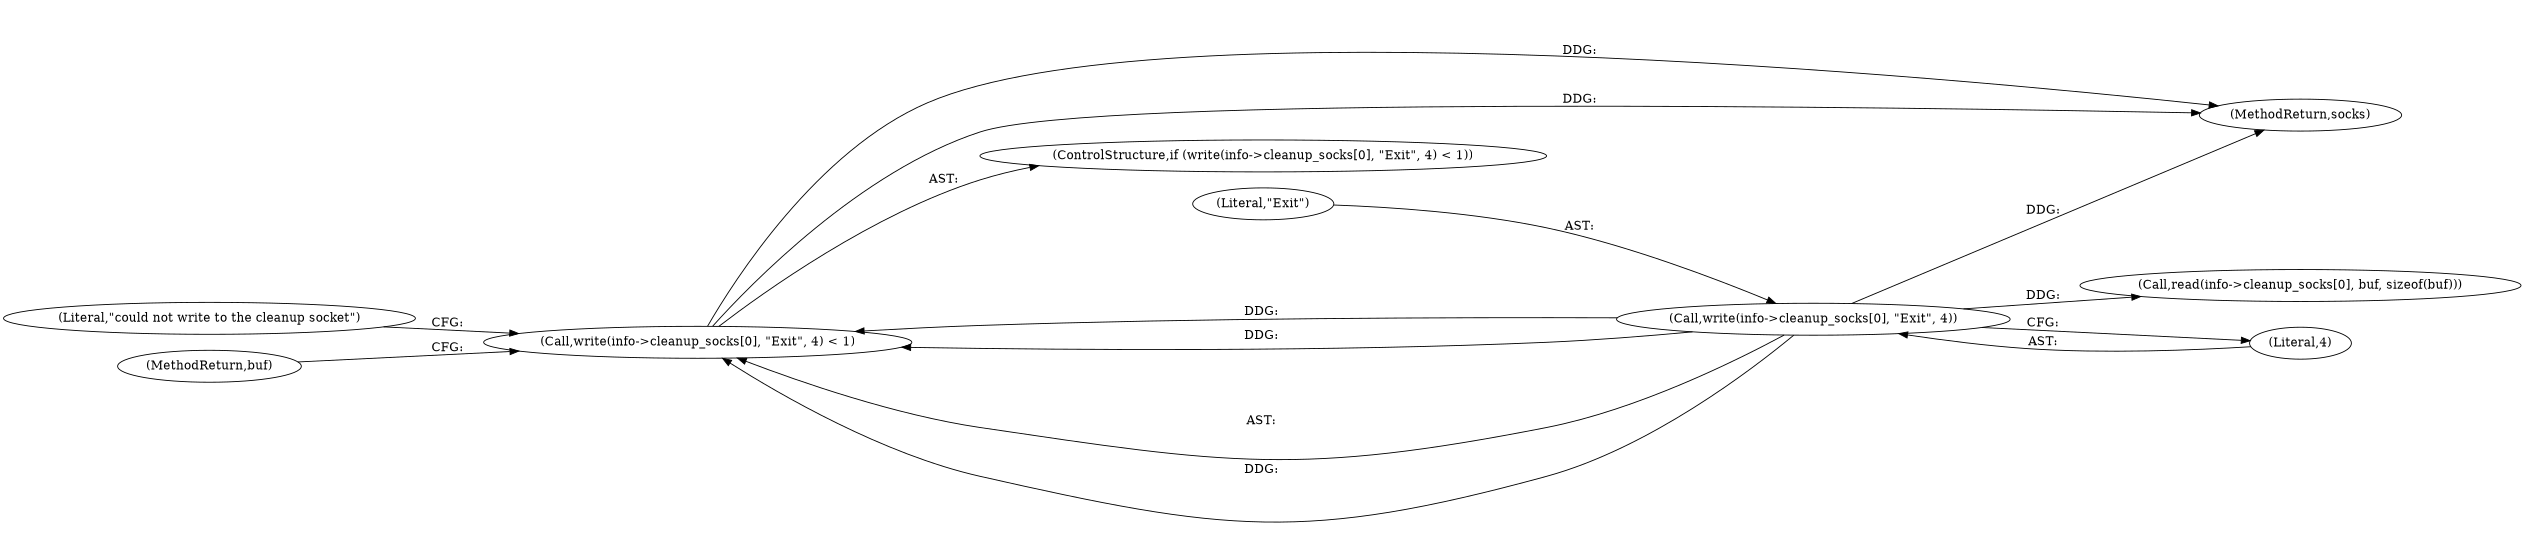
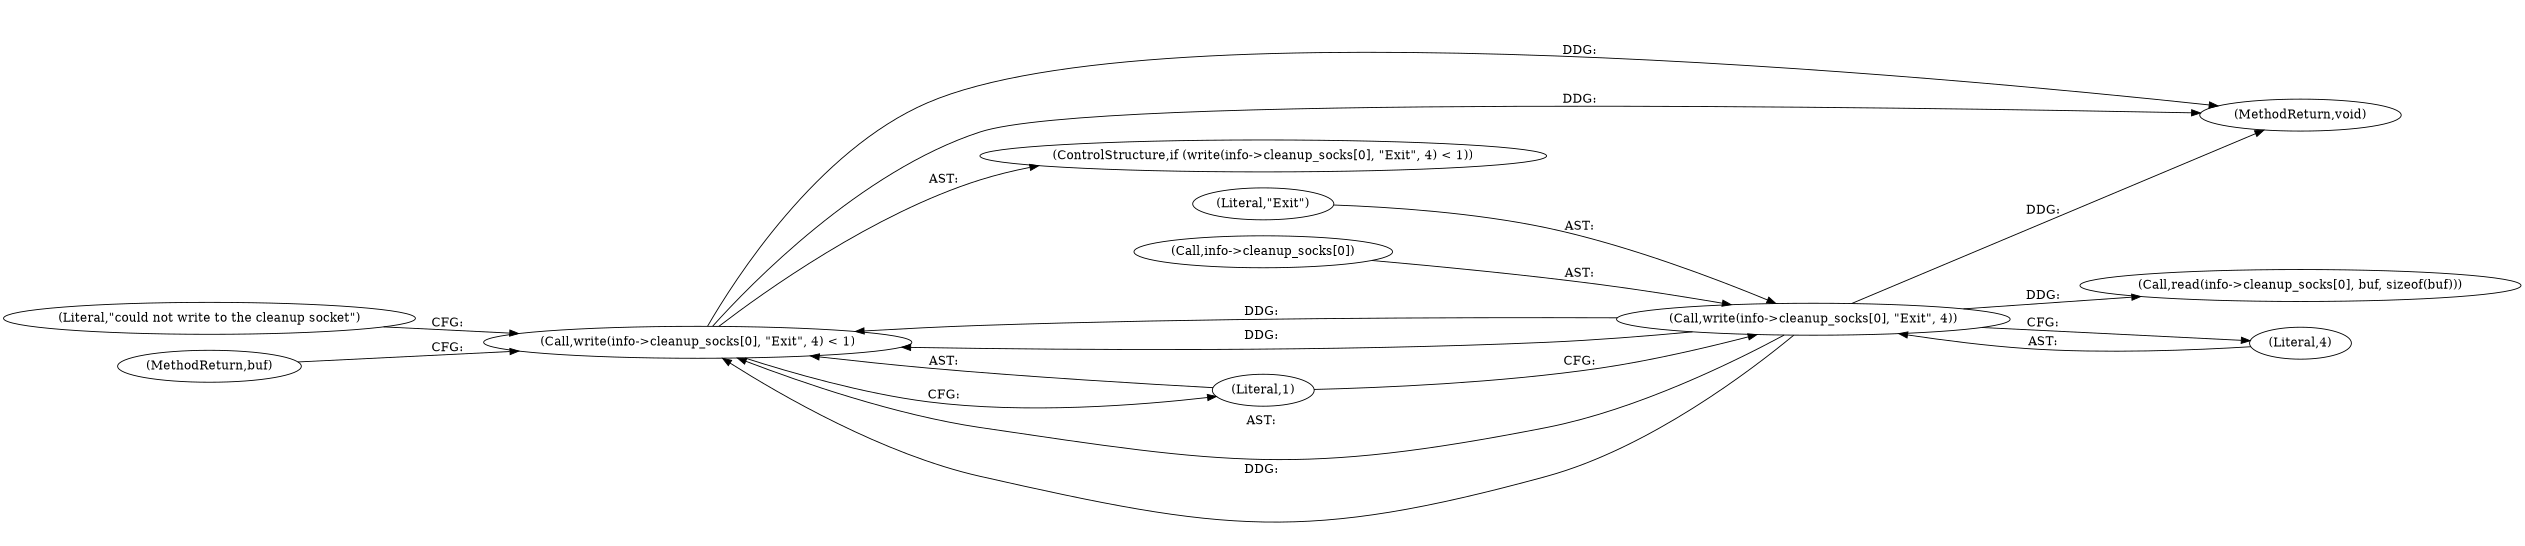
node "(MethodReturn,socks)": label "(MethodReturn,socks)" -> "(MethodReturn,void)"
node "(Call,info->cleanup_socks[0])": added
node "(Literal,1)": added
